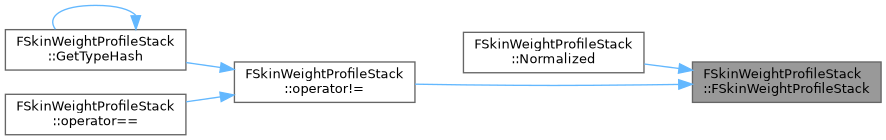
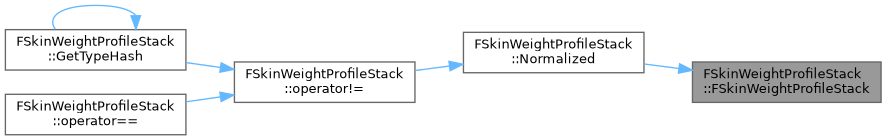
edge "FSkinWeightProfileStack ::operator!=" -> "FSkinWeightProfileStack ::FSkinWeightProfileStack": now "FSkinWeightProfileStack ::operator!=" -> "FSkinWeightProfileStack ::Normalized"
